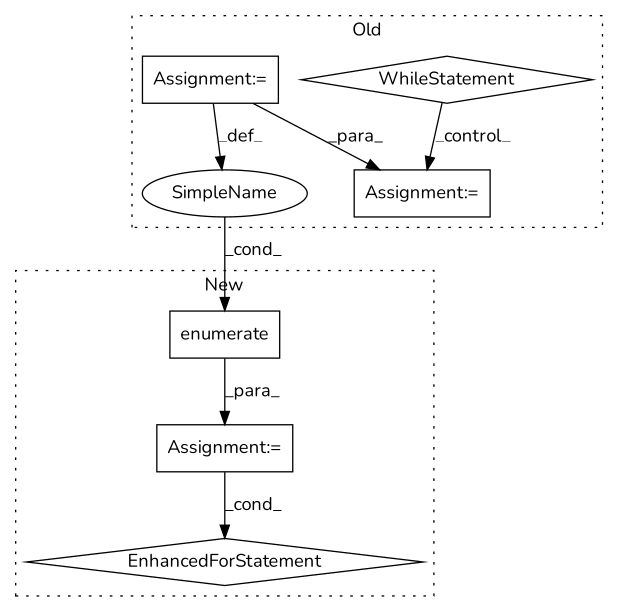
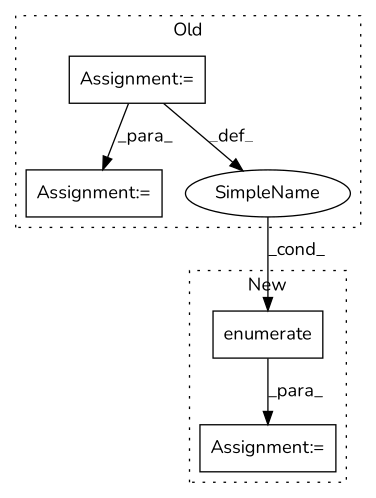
node "WhileStatement": removed
node "EnhancedForStatement": removed
